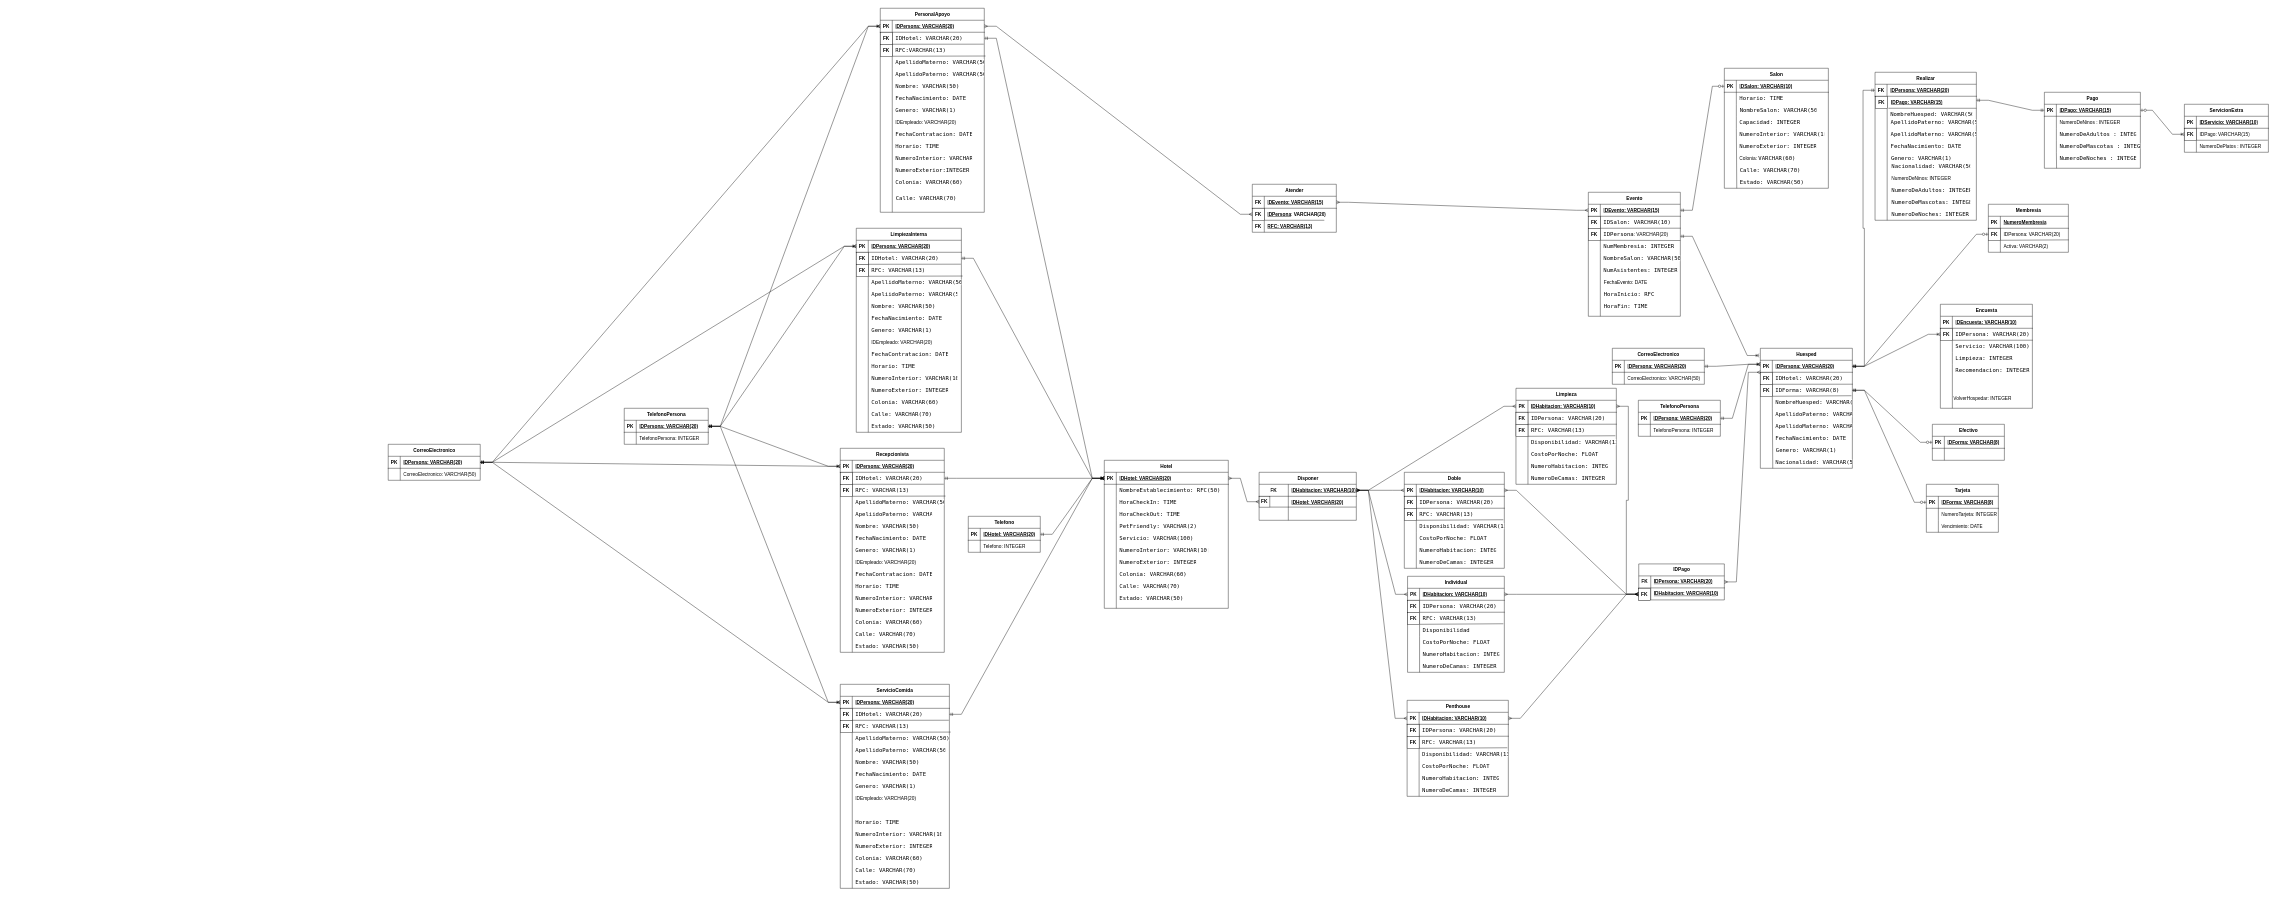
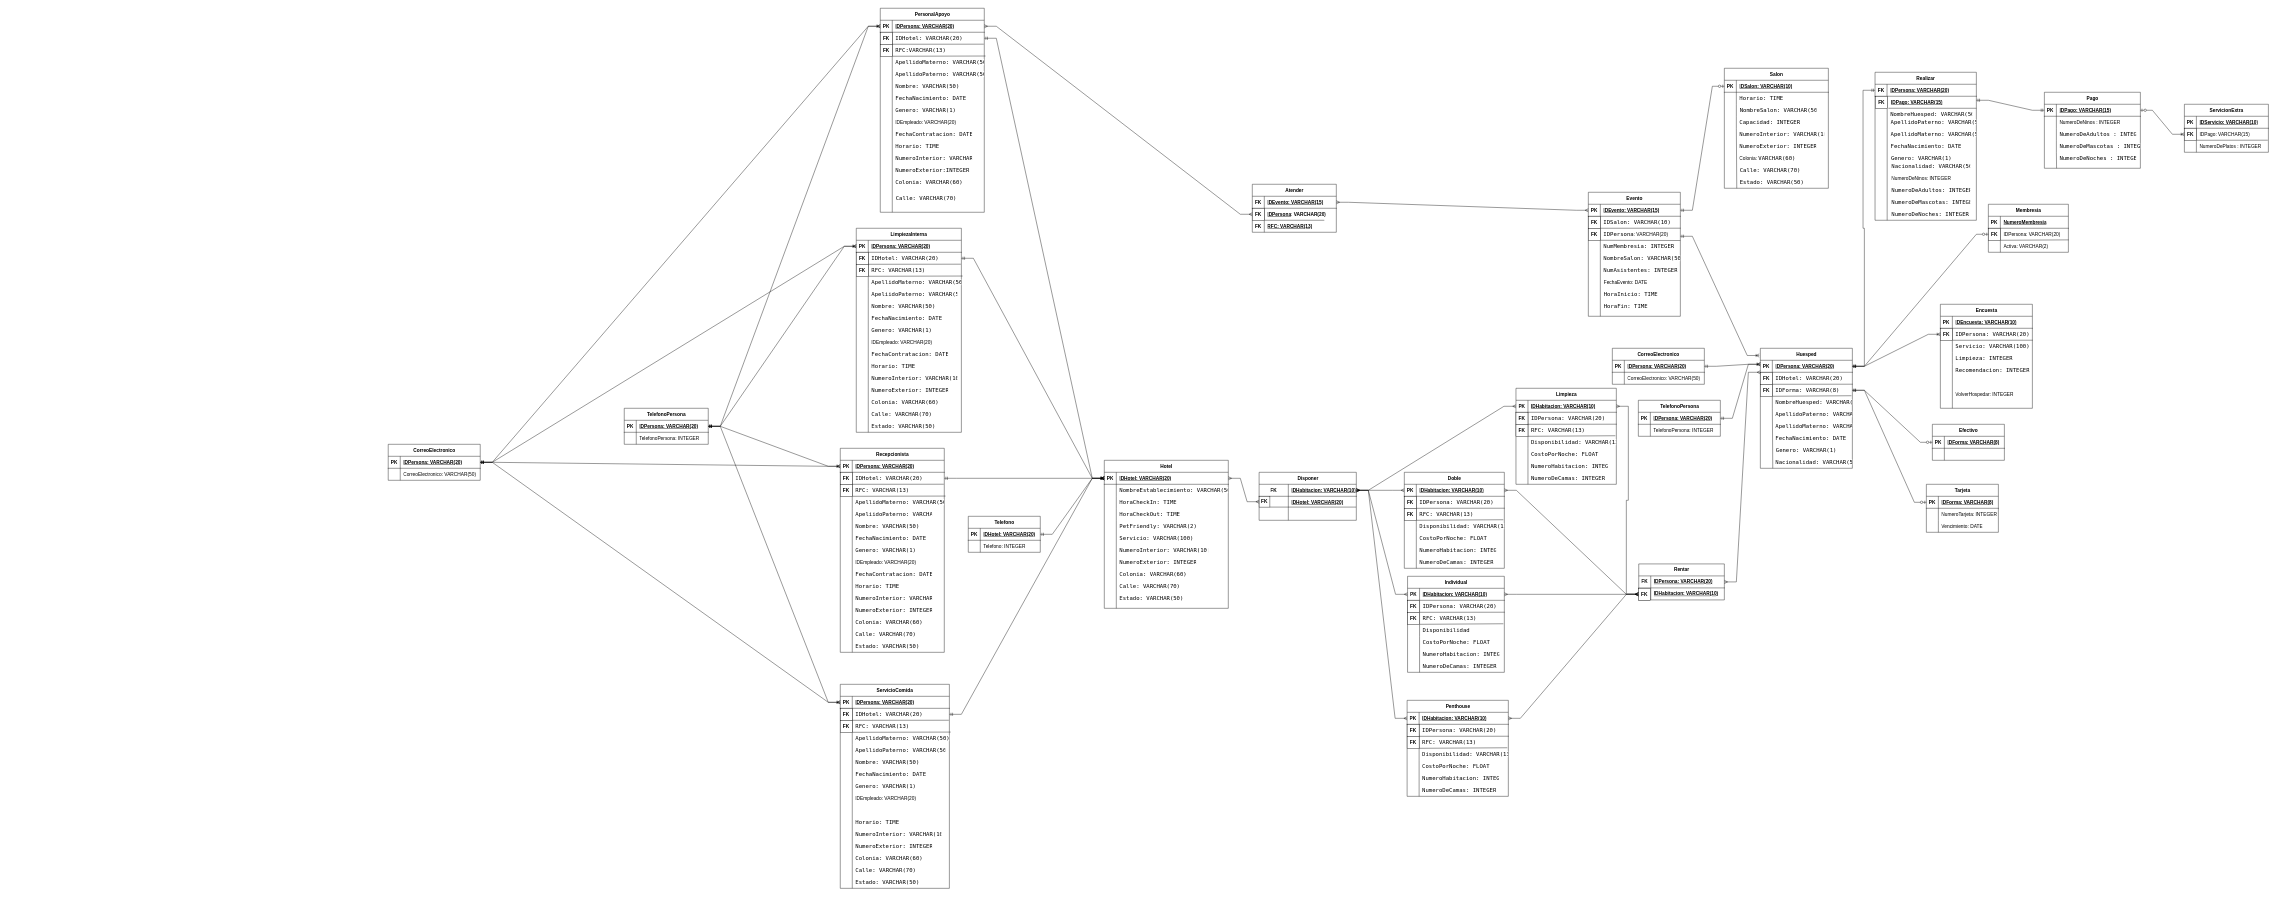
node "HoraInicio: RFC": label "HoraInicio: RFC" -> "HoraInicio: TIME"
node "VolverHospedar: INTEGER": moved (1990, 398) -> (1992, 394)
node "NombreEstablecimiento: RFC(50)": label "NombreEstablecimiento: RFC(50)" -> "NombreEstablecimiento: VARCHAR(50)"
node "IDPago": label "IDPago" -> "Rentar"
